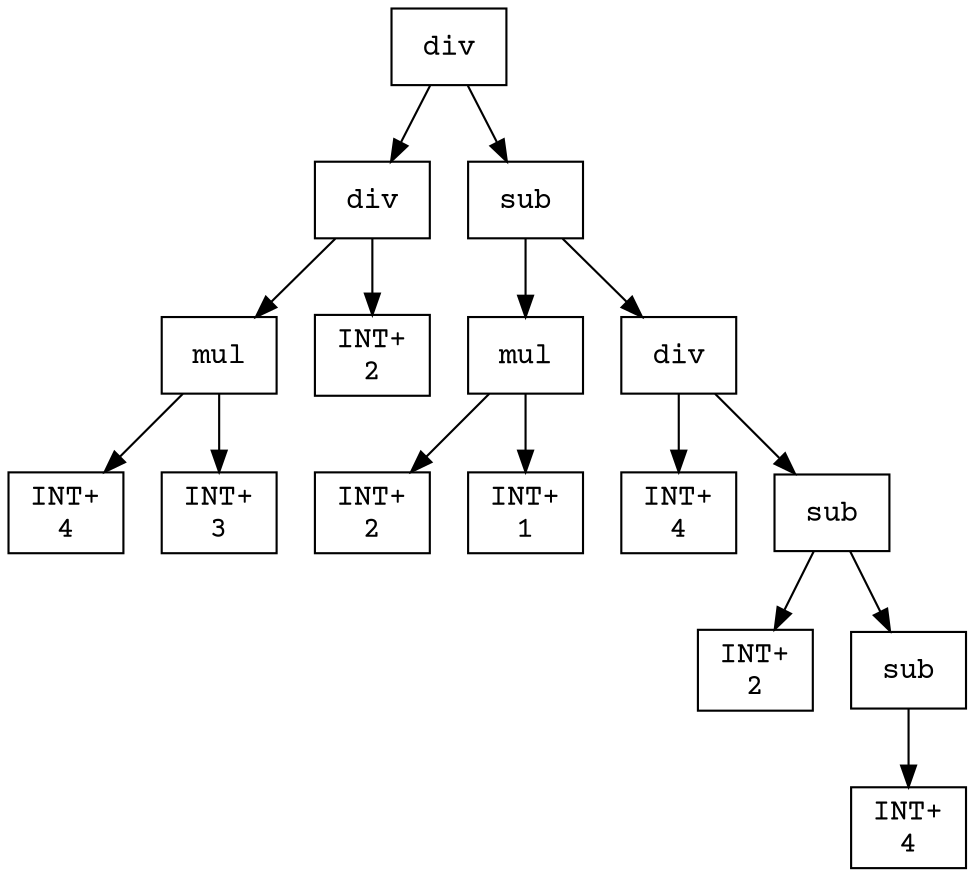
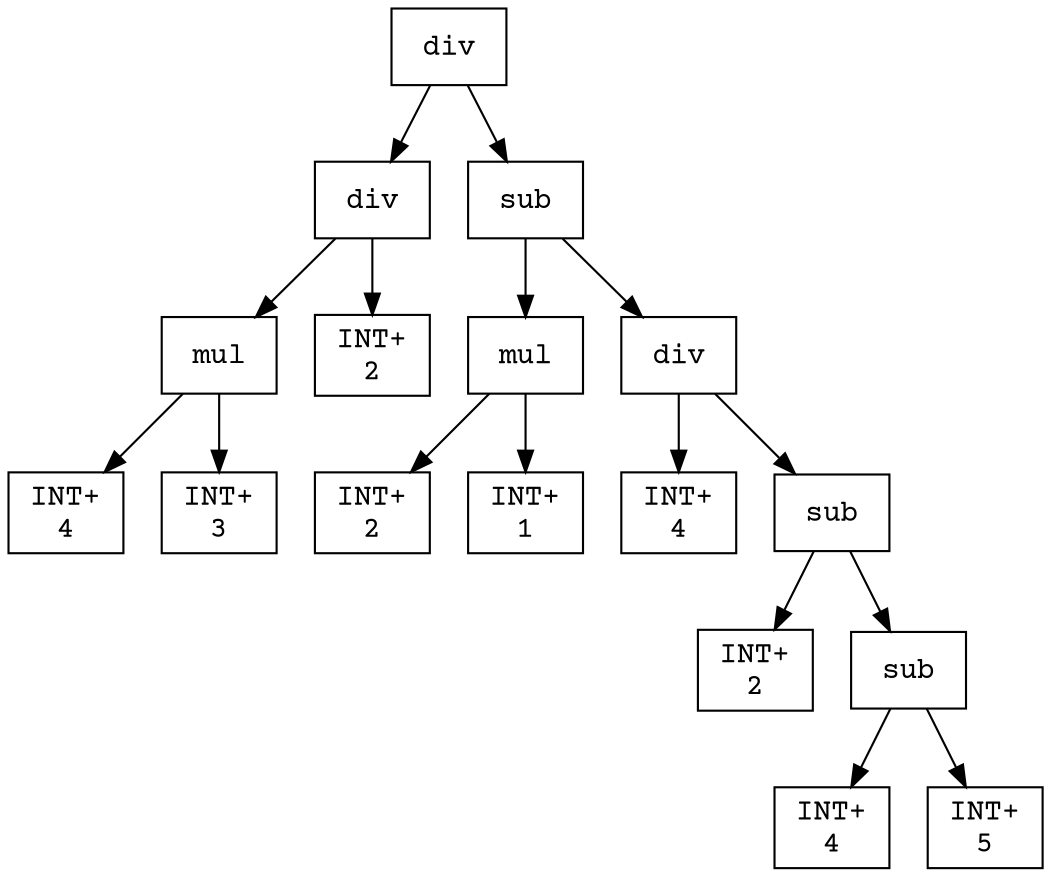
node "INT+ 5": added
